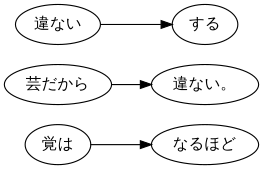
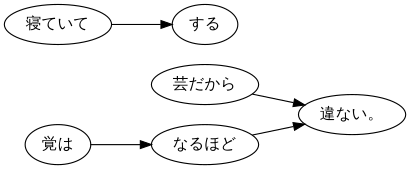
node "違ない": label "違ない" -> "寝ていて"
edge "なるほど" -> "違ない。": added
